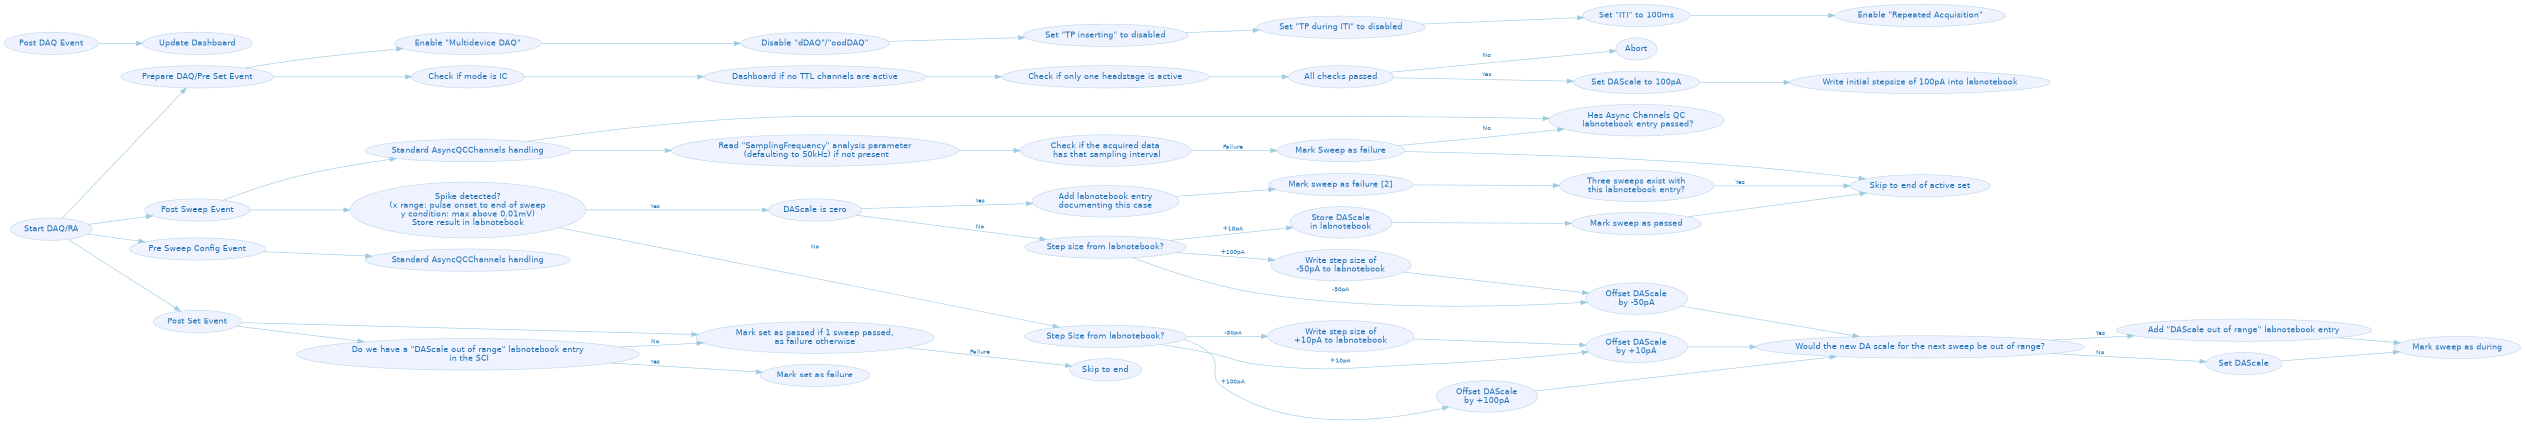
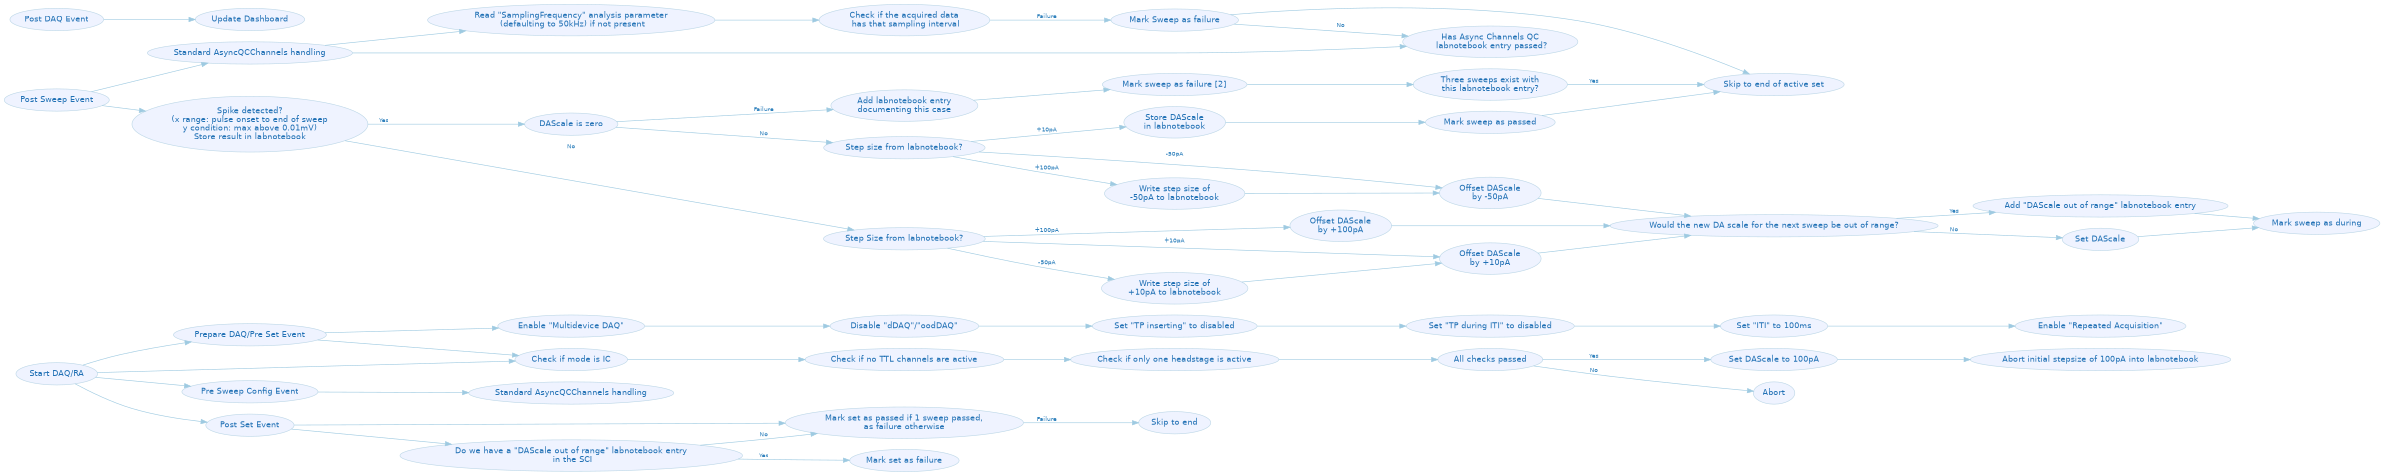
node "Dashboard if no TTL channels are active": label "Dashboard if no TTL channels are active" -> "Check if no TTL channels are active"
node "Write initial stepsize of 100pA into labnotebook": label "Write initial stepsize of 100pA into labnotebook" -> "Abort initial stepsize of 100pA into labnotebook"
edge "DAScale is zero" -> "Add labnotebook entry documenting this case": label "Yes" -> "Failure"
edge "Start DAQ/RA" -> "Post Sweep Event": now "Start DAQ/RA" -> "Check if mode is IC"
